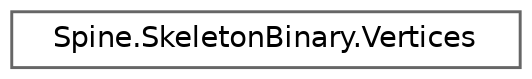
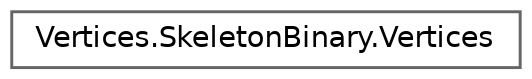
node "Spine.SkeletonBinary.Vertices": label "Spine.SkeletonBinary.Vertices" -> "Vertices.SkeletonBinary.Vertices"
